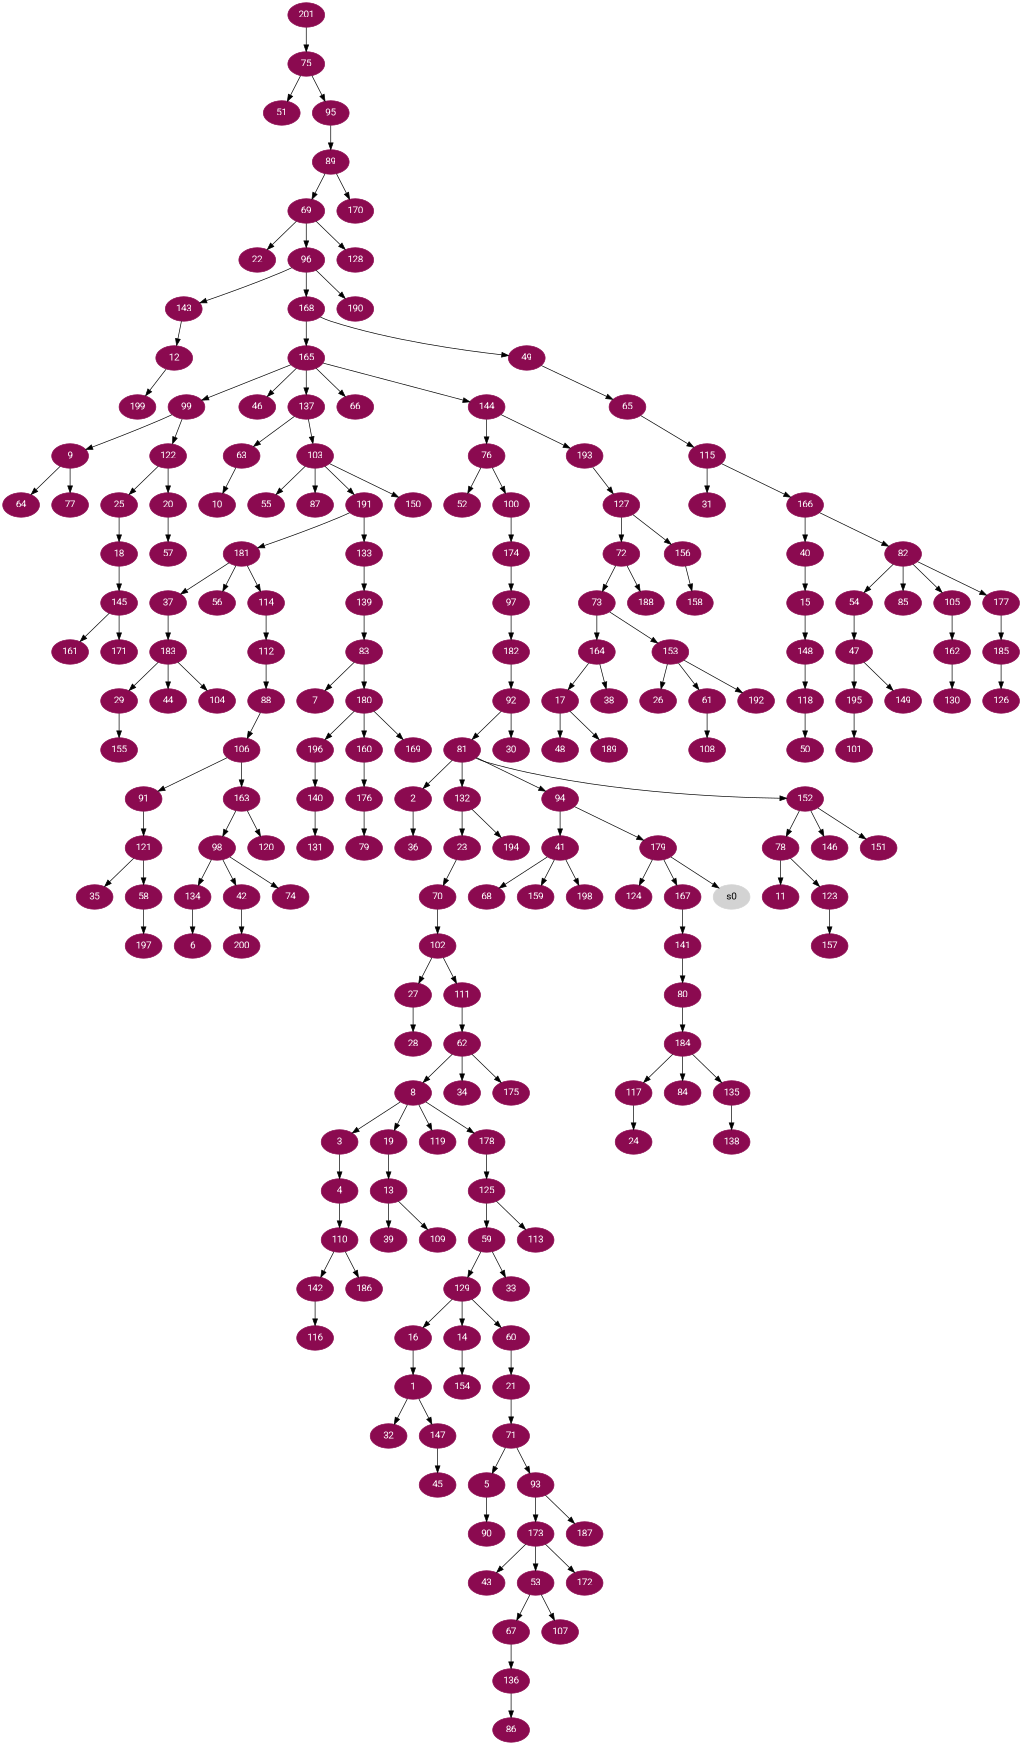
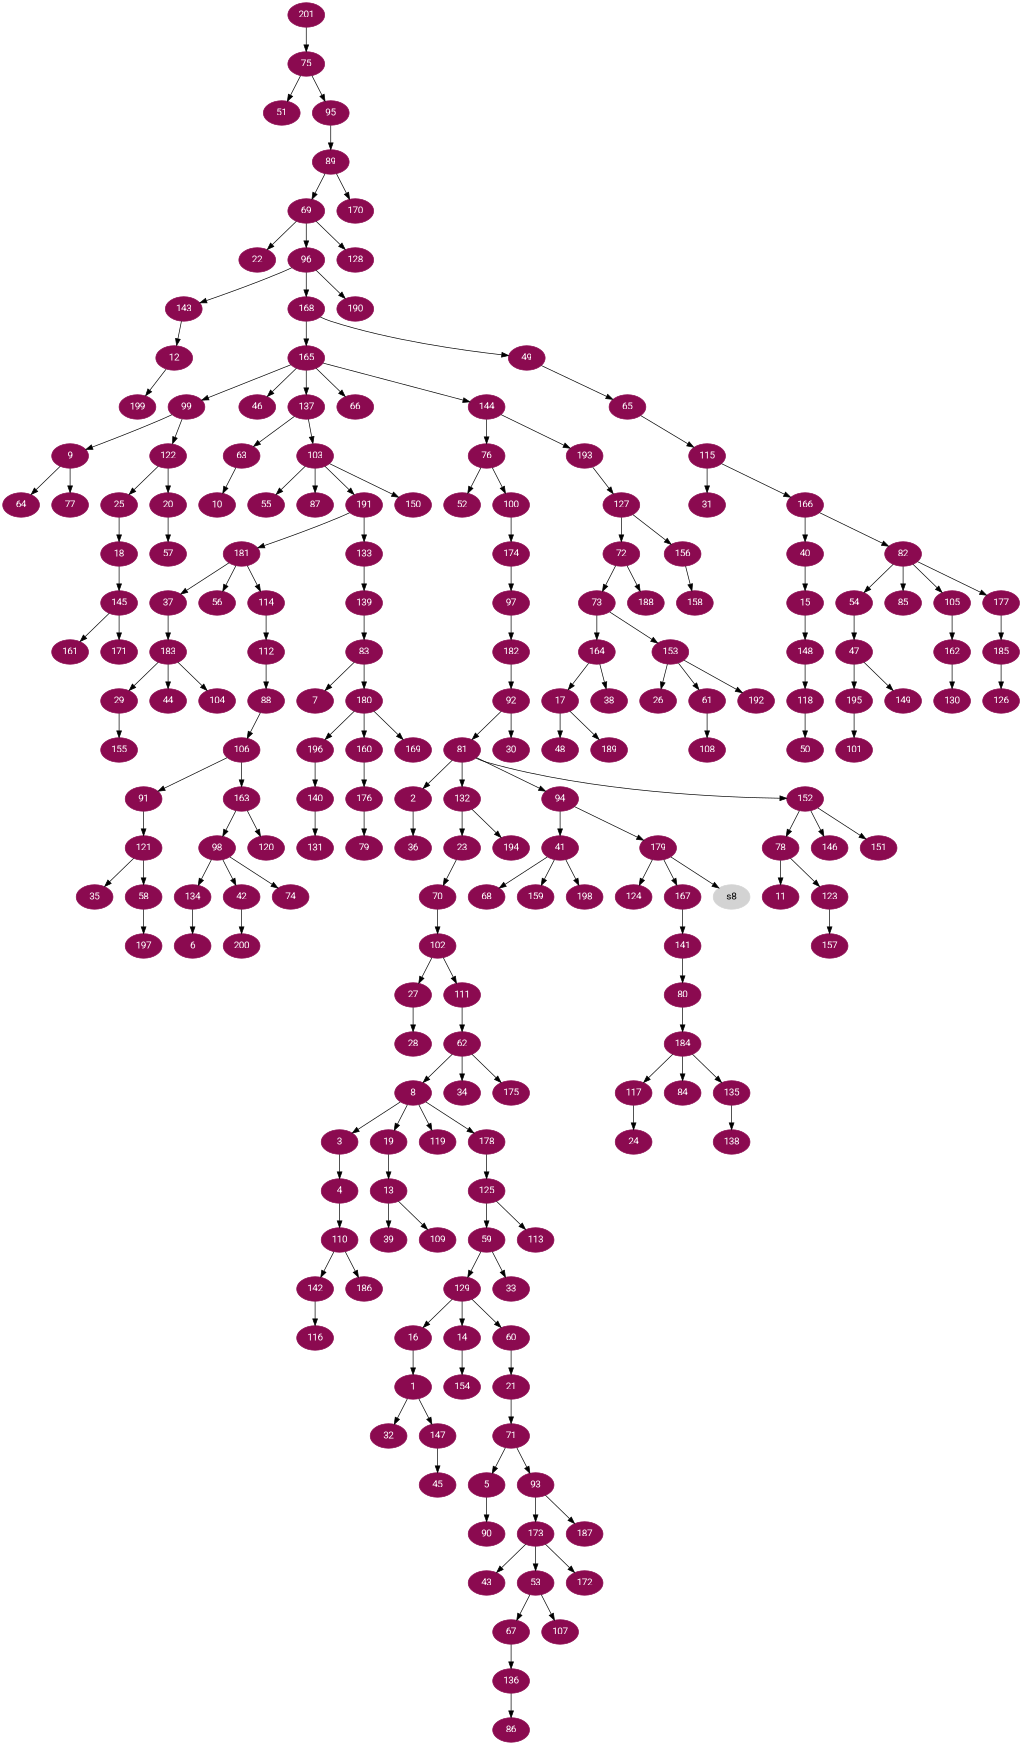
node "s0": label "s0" -> "s8"
